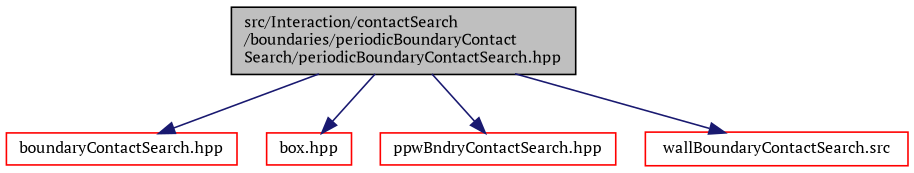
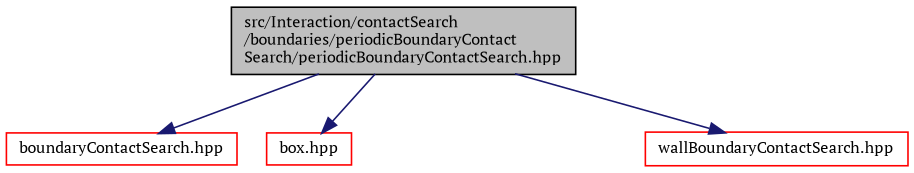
node "ppwBndryContactSearch.hpp": removed
node "wallBoundaryContactSearch.src": label "wallBoundaryContactSearch.src" -> "wallBoundaryContactSearch.hpp"
